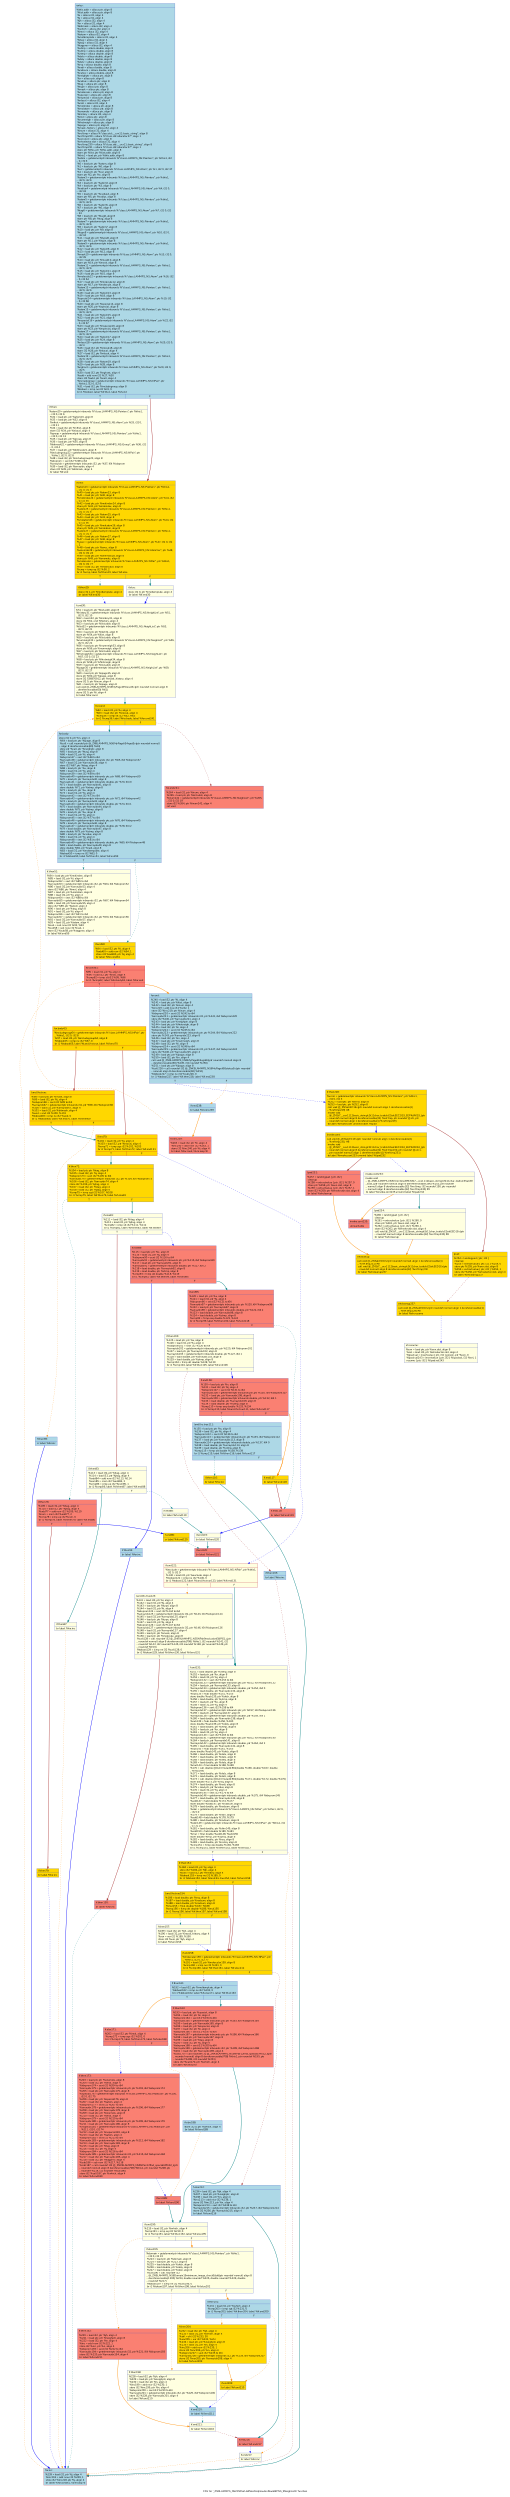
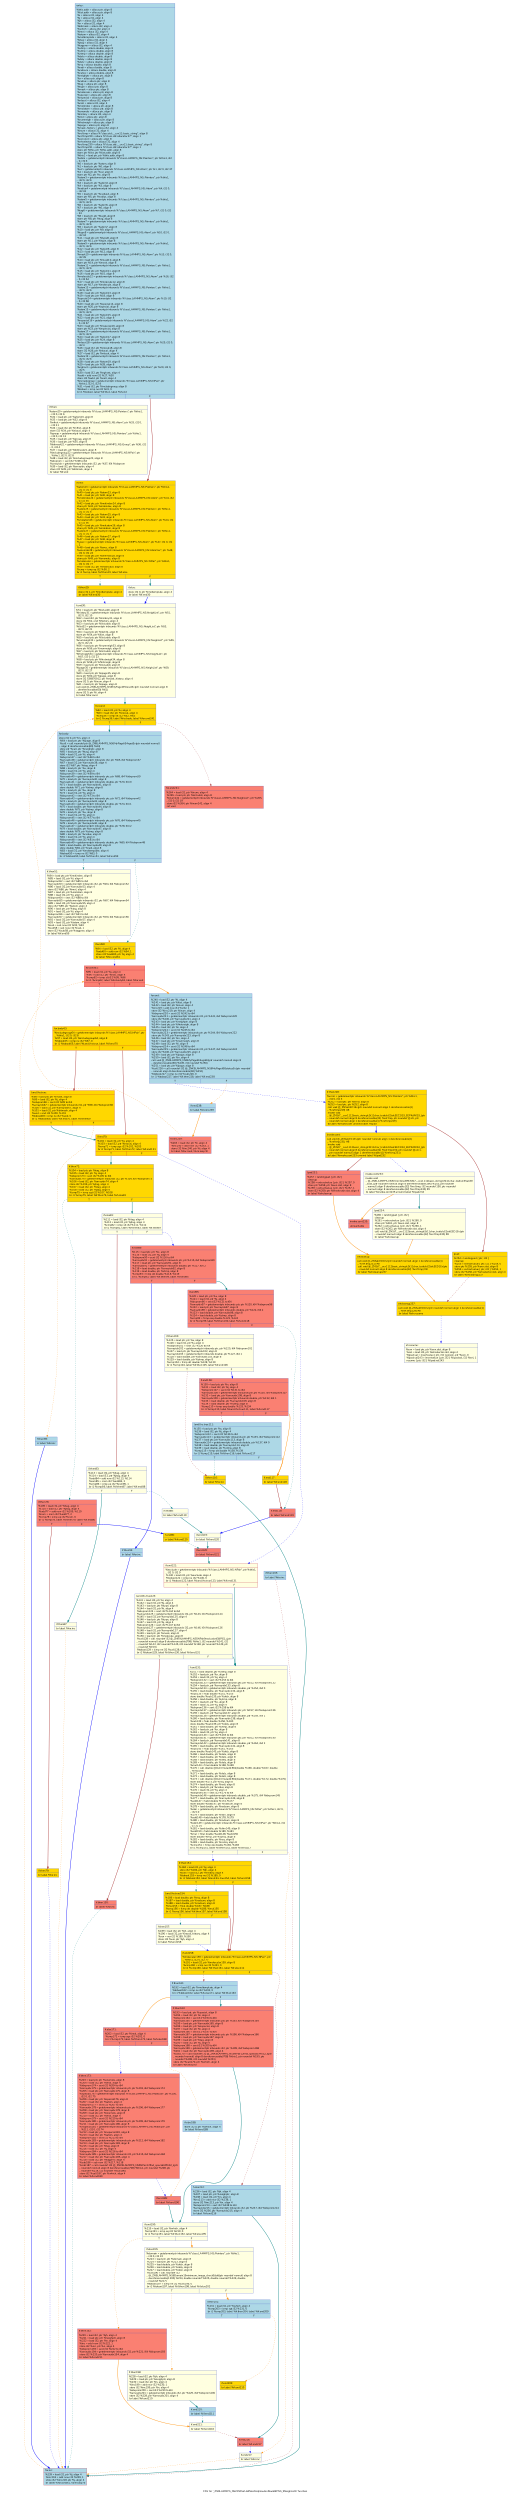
edge "if.then100:" -> "if.then105:": now "if.then100:" -> "if.then116:"
node "if.then204:": removed
edge "if.end209:" -> "if.end210:": removed
